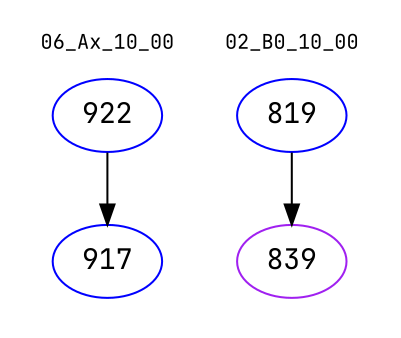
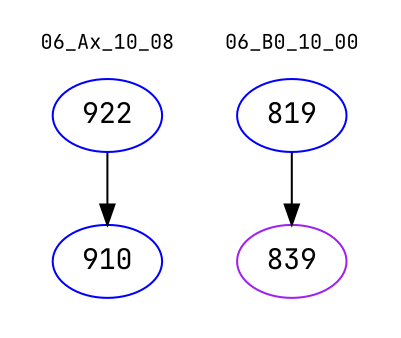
cluster "06_Ax_10_00": label "06_Ax_10_00" -> "06_Ax_10_08"
cluster "02_B0_10_00": label "02_B0_10_00" -> "06_B0_10_00"
node "917": label "917" -> "910"
